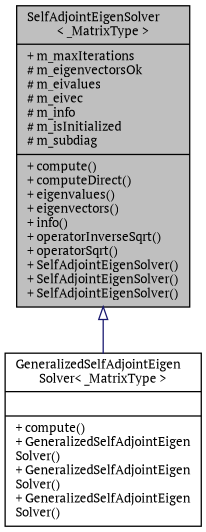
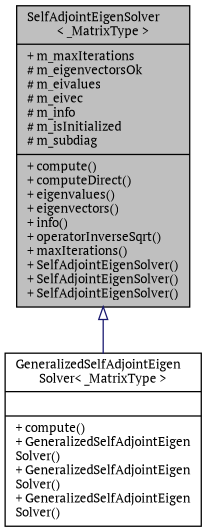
node "SelfAdjointEigenSolver": text "+ operatorSqrt()" -> "+ maxIterations()"
